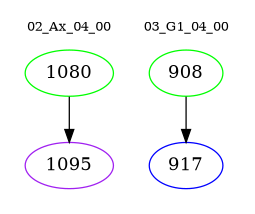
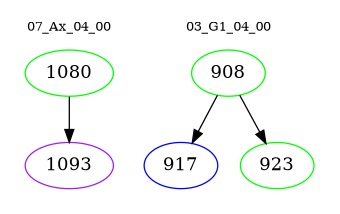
cluster "02_Ax_04_00": label "02_Ax_04_00" -> "07_Ax_04_00"
node "1095": label "1095" -> "1093"
node "923": added
